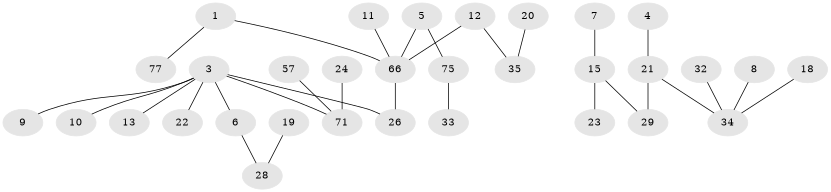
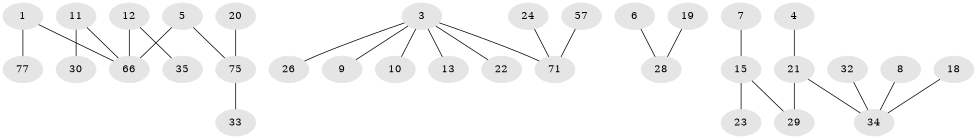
edge "20" -- "35": now "20" -- "75"
node "30": added
edge "3" -- "6": removed
edge "66" -- "26": removed
